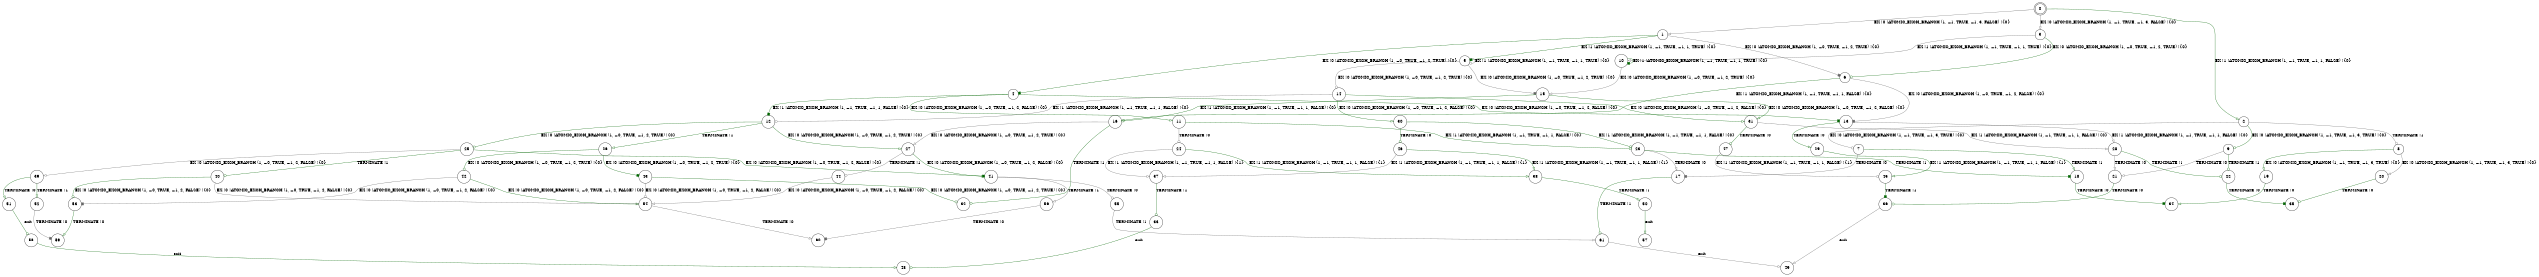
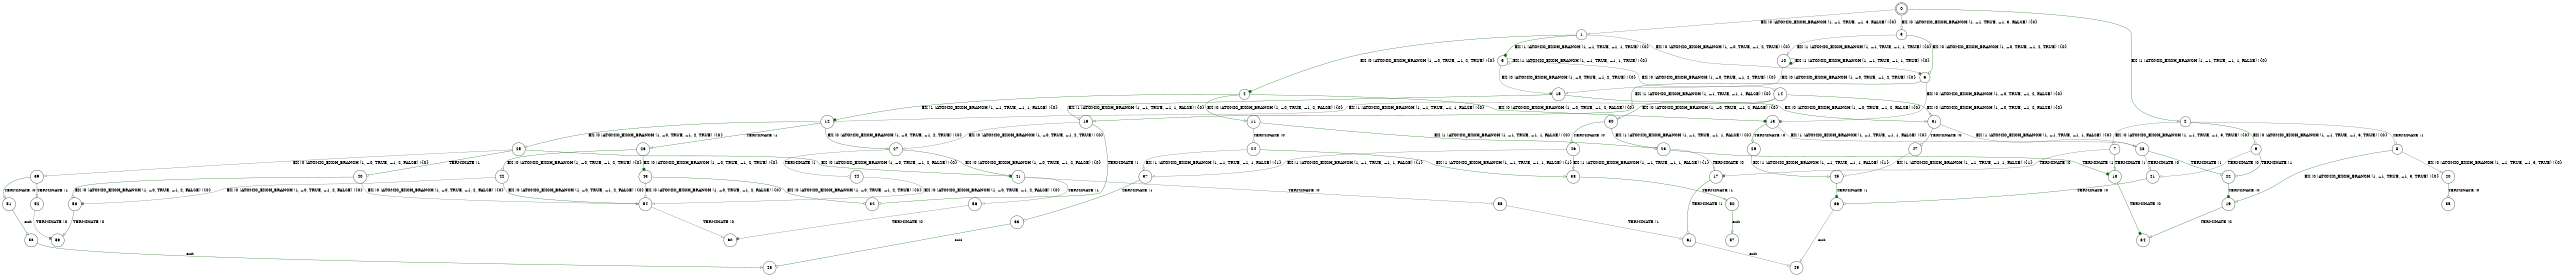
edge "22" -> "35": now "22" -> "19"
